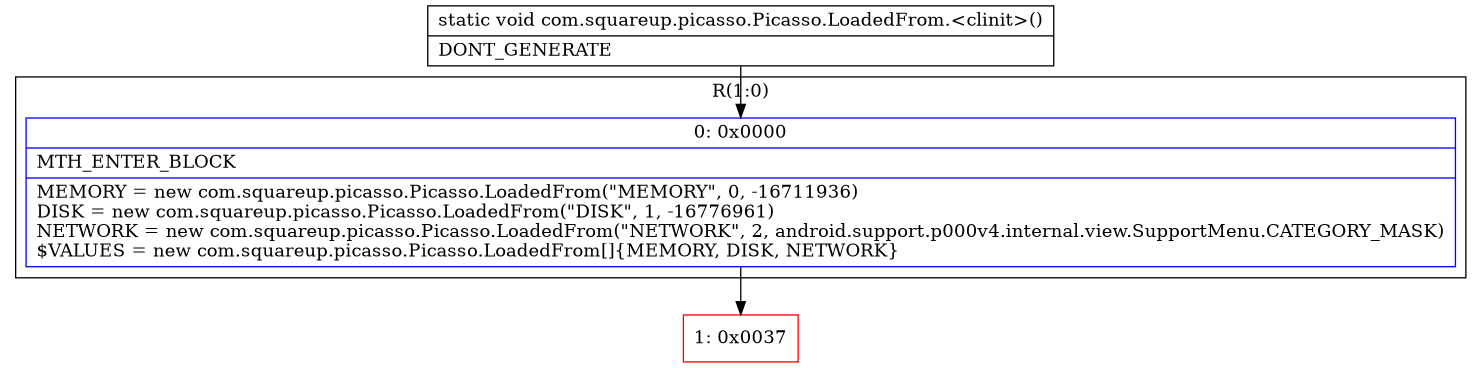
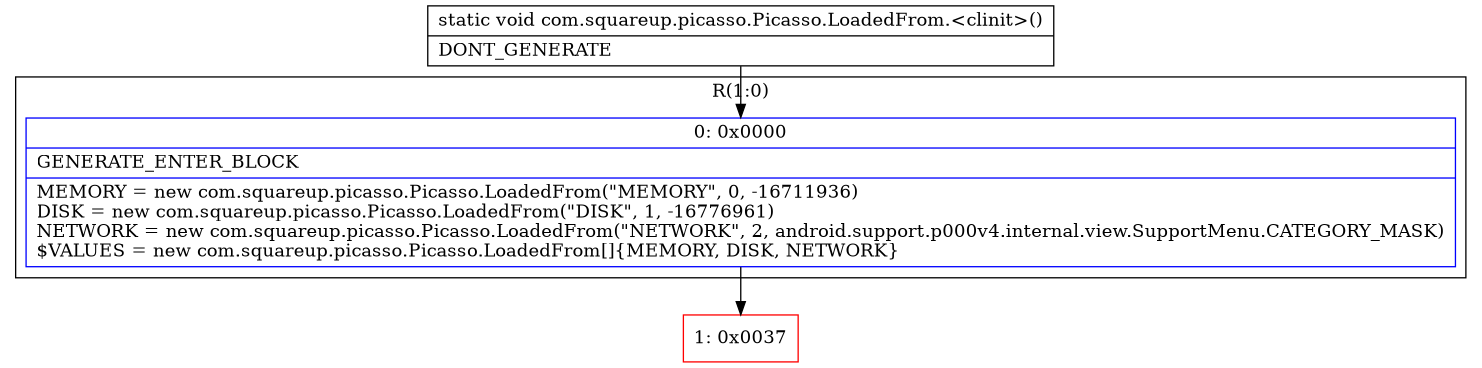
node "0: 0x0000": text "MTH_ENTER_BLOCK" -> "GENERATE_ENTER_BLOCK"
